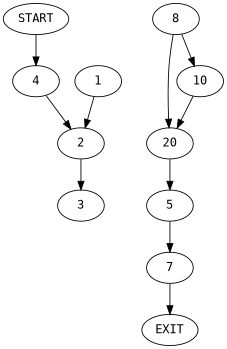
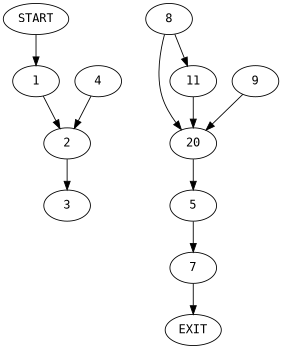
edge "START" -> "4": now "START" -> "1"
node "10": label "10" -> "11"
node "9": added
